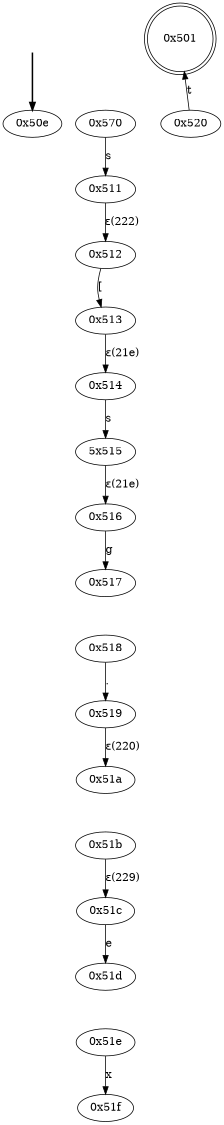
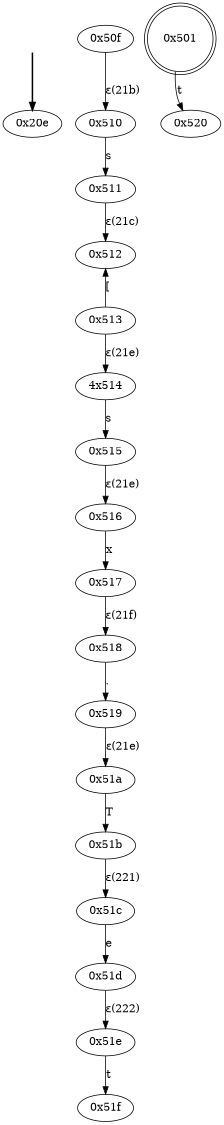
node "0x50f": added
edge "0x520" -> "0x501": reversed
node "0x50e": label "0x50e" -> "0x20e"
node "0x570": label "0x570" -> "0x510"
edge "0x511" -> "0x512": label "ε(222)" -> "ε(21c)"
edge "0x512" -> "0x513": reversed
node "0x514": label "0x514" -> "4x514"
node "5x515": label "5x515" -> "0x515"
edge "0x516" -> "0x517": label "g" -> "x"
edge "0x517" -> "0x518": added, label "ε(21f)"
edge "0x519" -> "0x51a": label "ε(220)" -> "ε(21e)"
edge "0x51a" -> "0x51b": added, label "T"
edge "0x51b" -> "0x51c": label "ε(229)" -> "ε(221)"
edge "0x51d" -> "0x51e": added, label "ε(222)"
edge "0x51e" -> "0x51f": label "x" -> "t"
